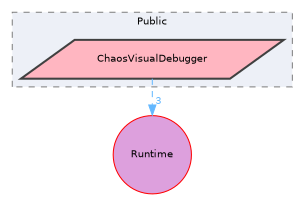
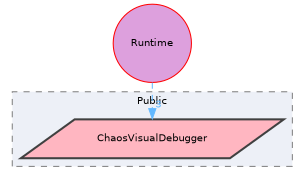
edge "ChaosVisualDebugger" -> "Runtime": reversed
